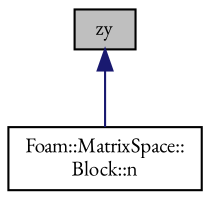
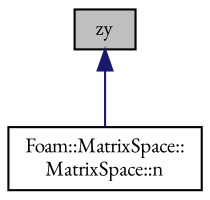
node "Foam::MatrixSpace:: Block::n": label "Foam::MatrixSpace:: Block::n" -> "Foam::MatrixSpace:: MatrixSpace::n"
